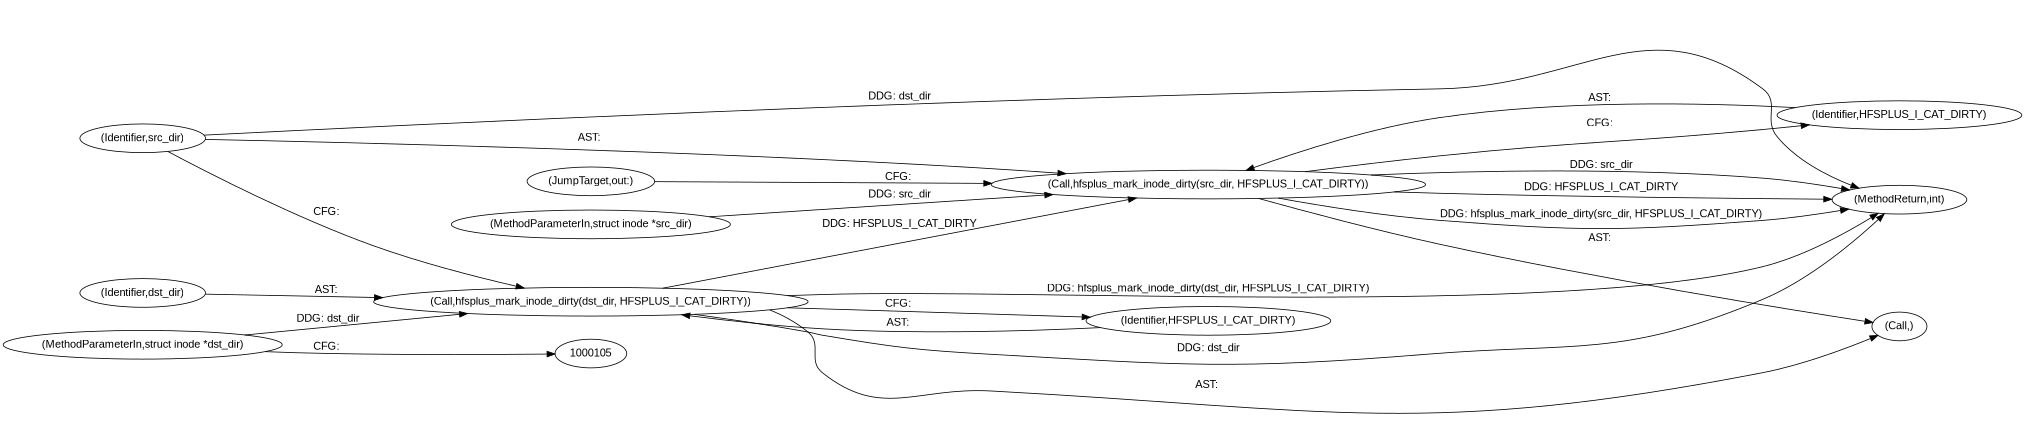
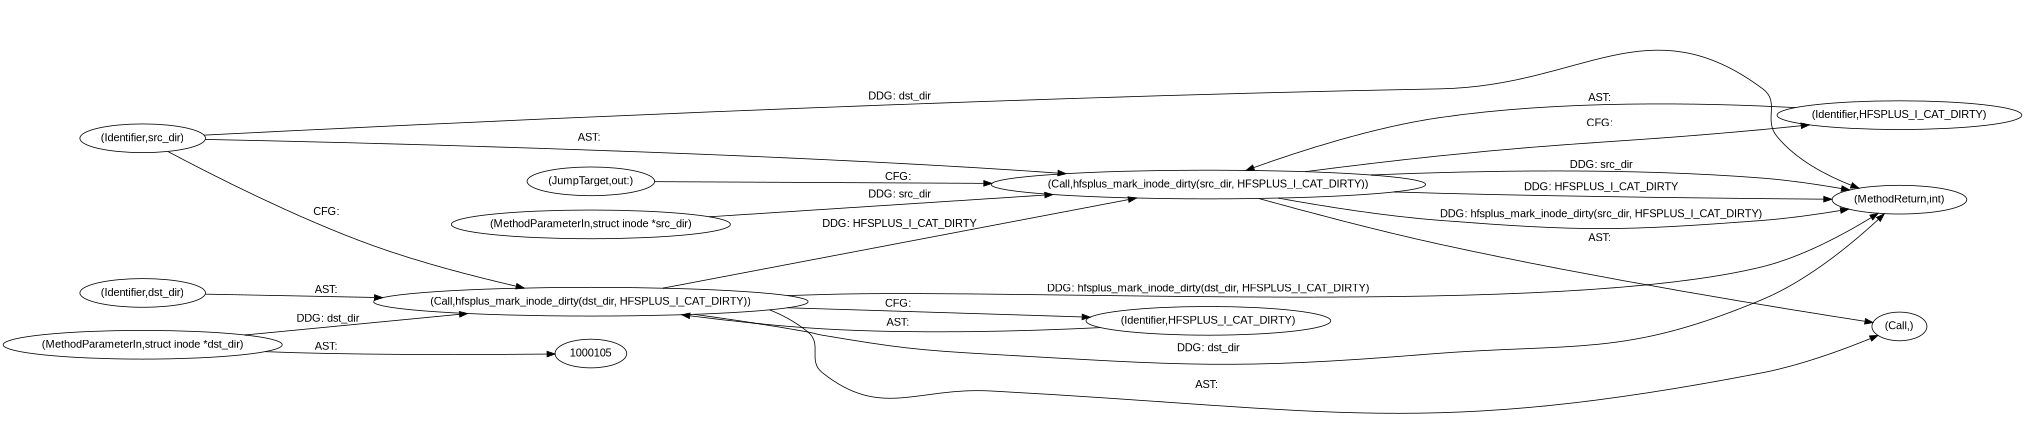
edge "(MethodParameterIn,struct inode *dst_dir)" -> "1000105": label "CFG: " -> "AST: "
